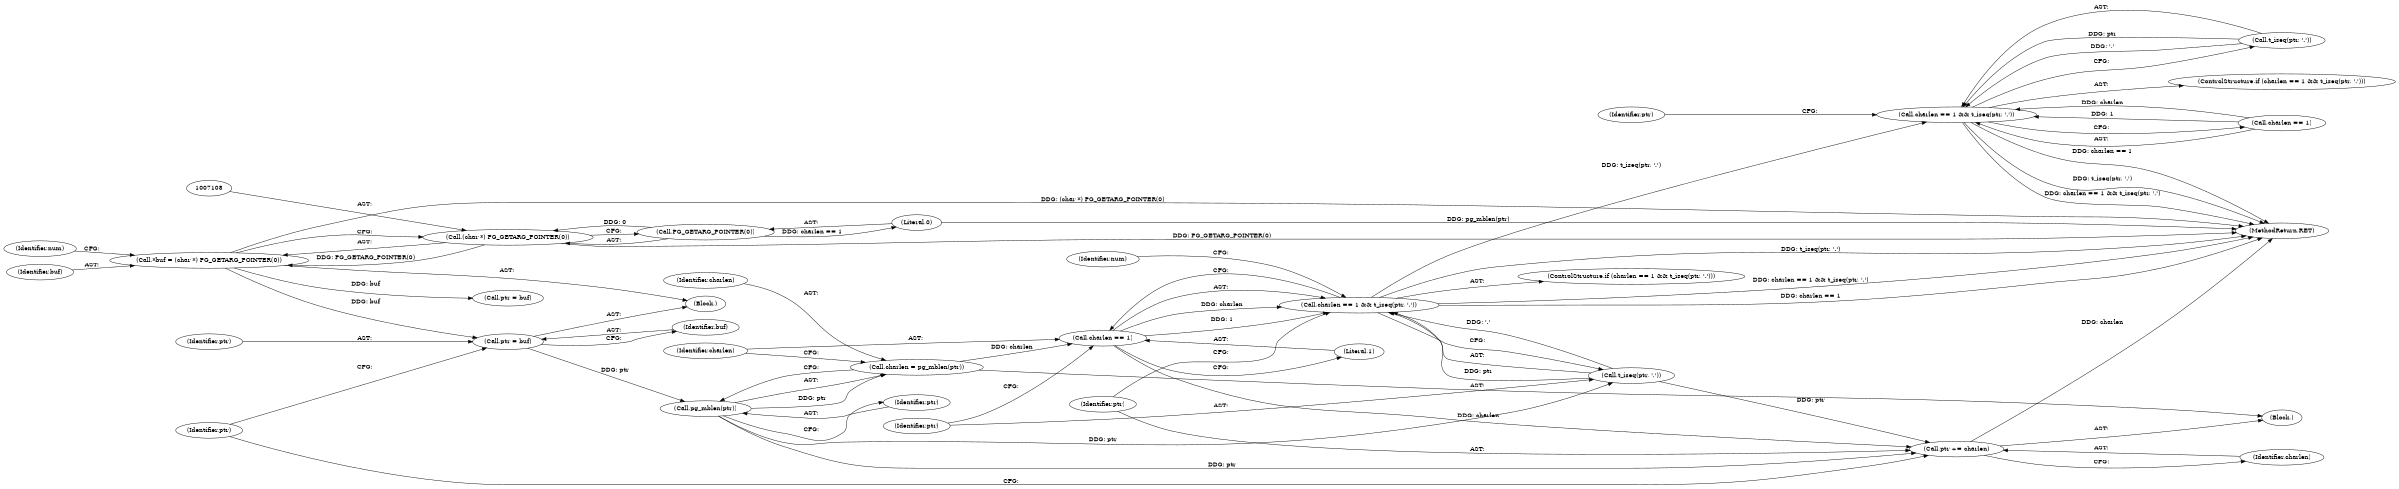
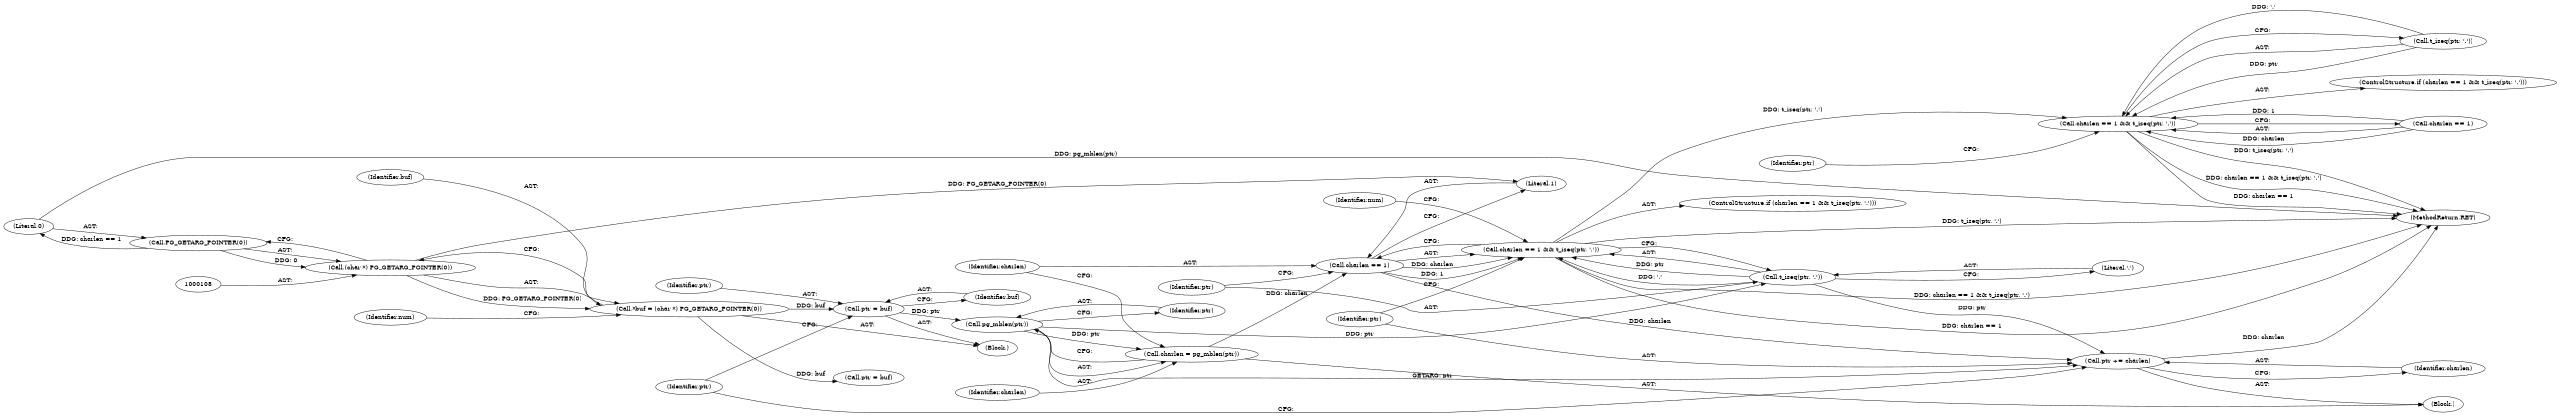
node "1007108": label "1007108" -> "1000108"
edge "(Call,*buf = (char *) PG_GETARG_POINTER(0))" -> "(MethodReturn,RET)": removed, label "DDG: (char *) PG_GETARG_POINTER(0)"
edge "(Call,(char *) PG_GETARG_POINTER(0))" -> "(MethodReturn,RET)": now "(Call,(char *) PG_GETARG_POINTER(0))" -> "(Literal,1)"
node "(Literal,'.')": added
edge "(Call,pg_mblen(ptr))" -> "(Call,ptr += charlen)": label "DDG: ptr" -> "GETARG: ptr"
